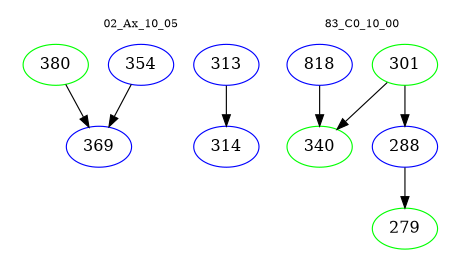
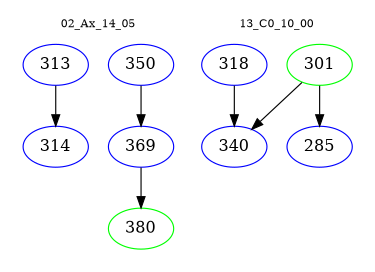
cluster "02_Ax_10_05": label "02_Ax_10_05" -> "02_Ax_14_05"
cluster "83_C0_10_00": label "83_C0_10_00" -> "13_C0_10_00"
node "354": label "354" -> "350"
node "818": label "818" -> "318"
edge "380" -> "369": reversed
node "340": color green -> blue
node "288": label "288" -> "285"
node "279": removed
